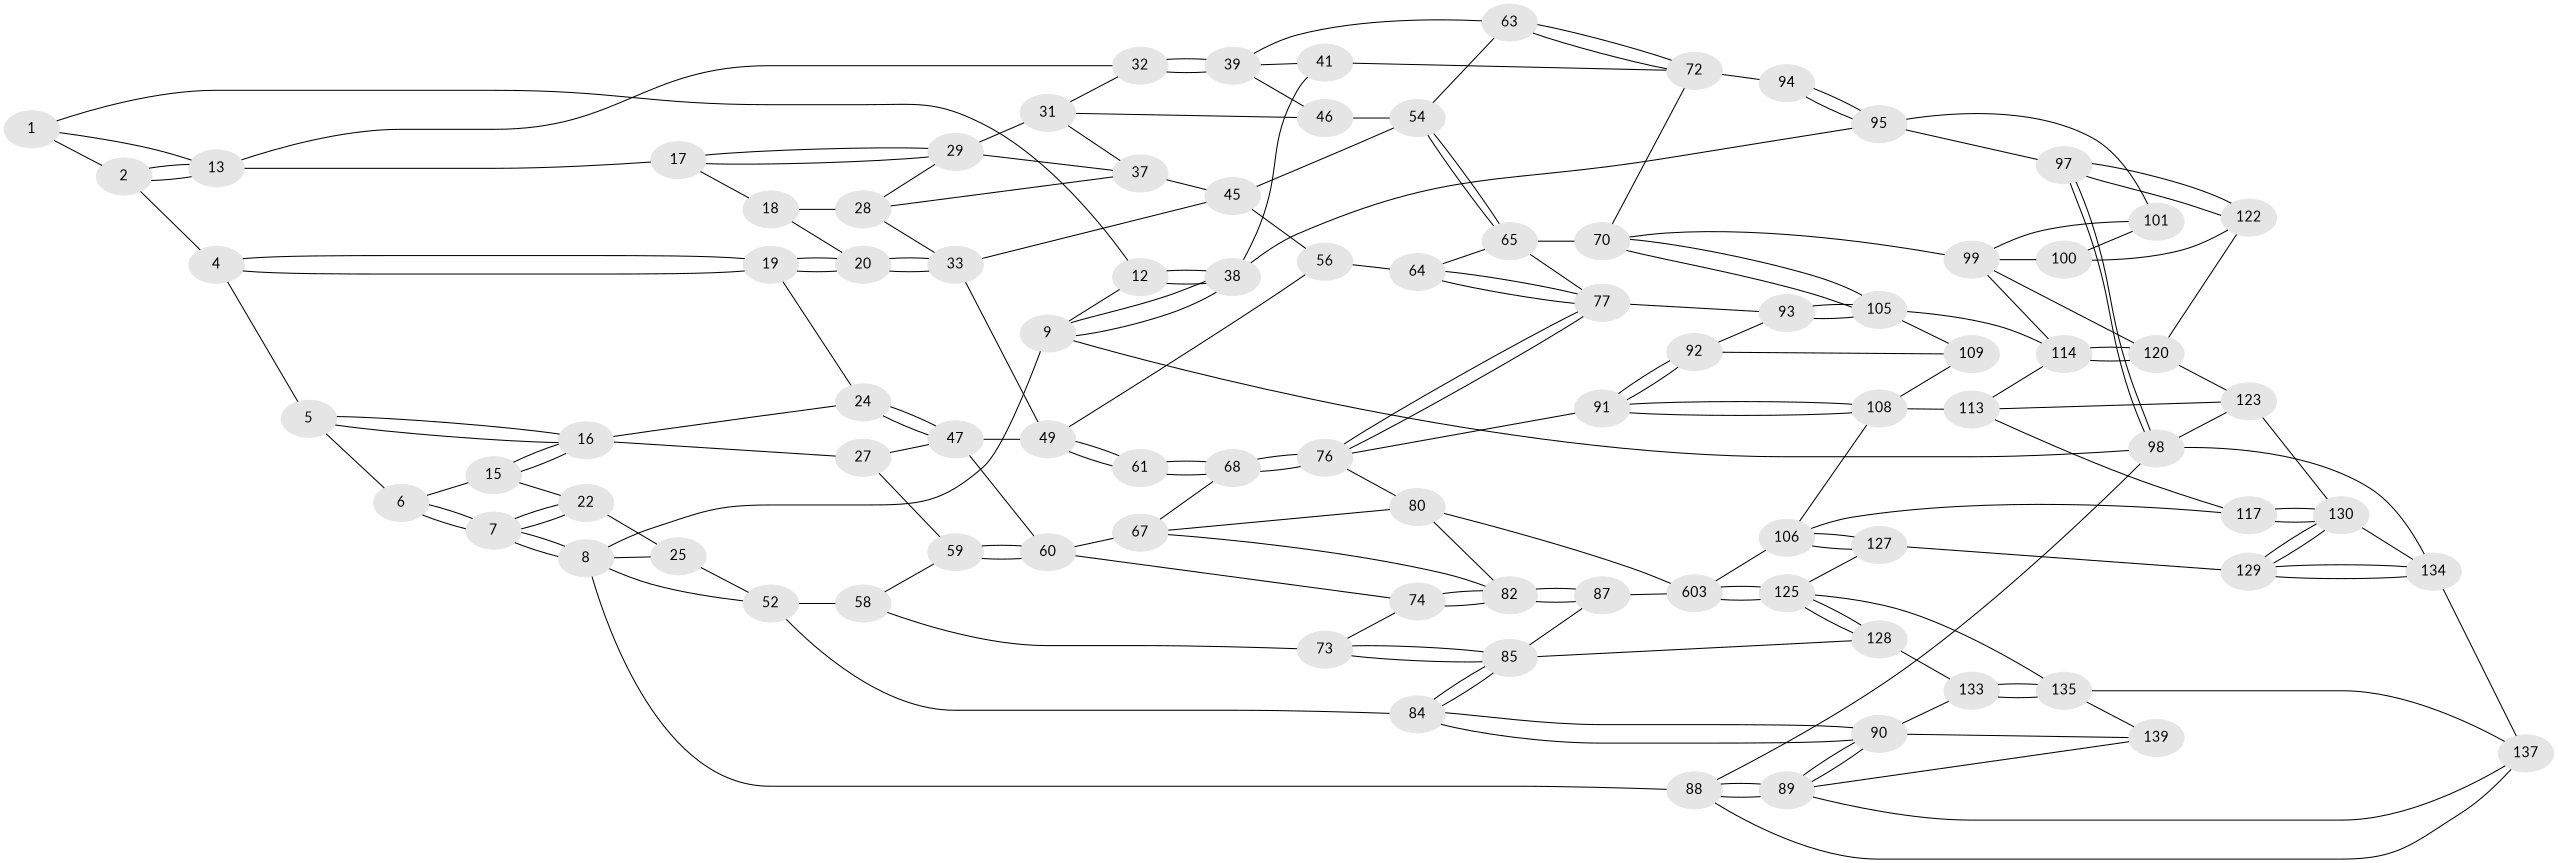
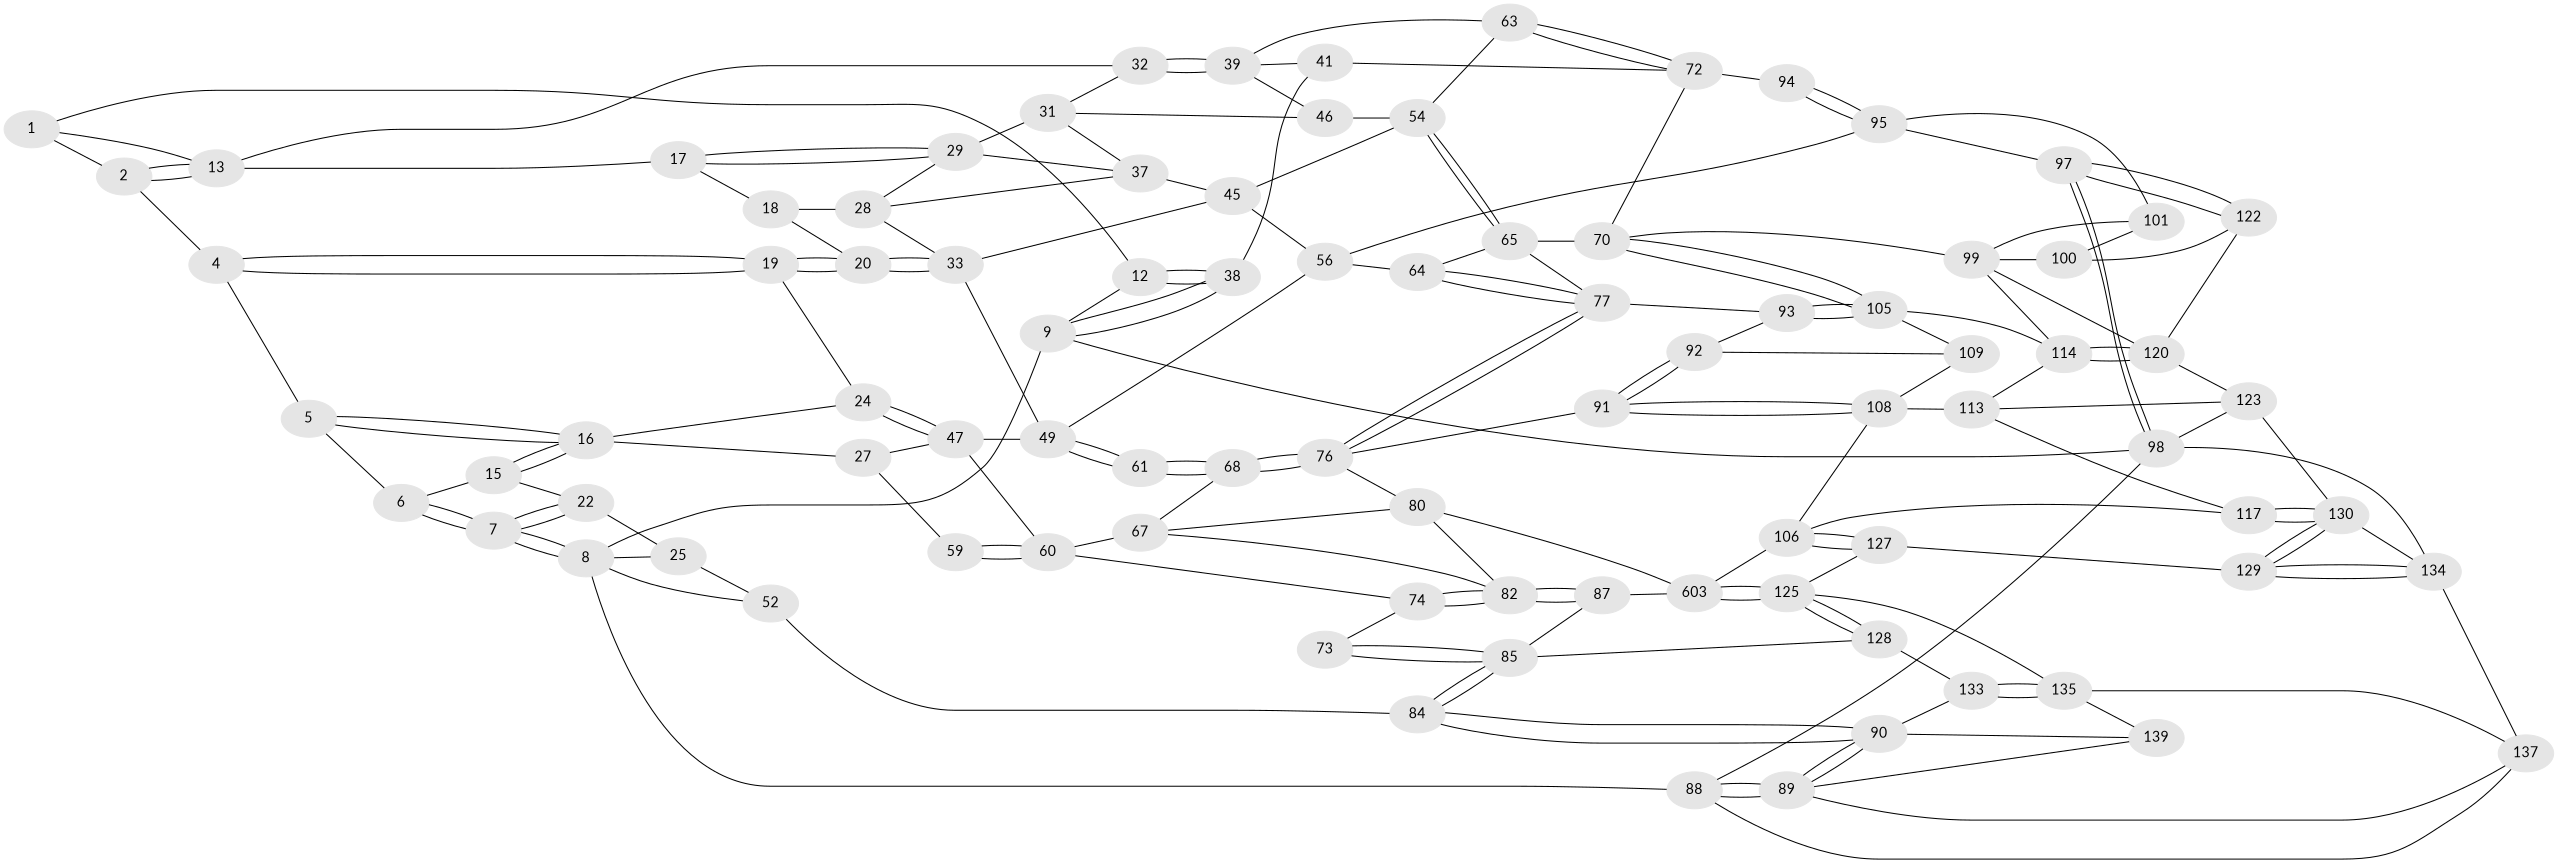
edge "95" -- "38": now "95" -- "56"
node "58": removed
